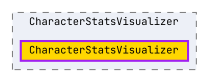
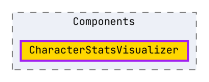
cluster "CharacterStatsVisualizer": label "CharacterStatsVisualizer" -> "Components"
